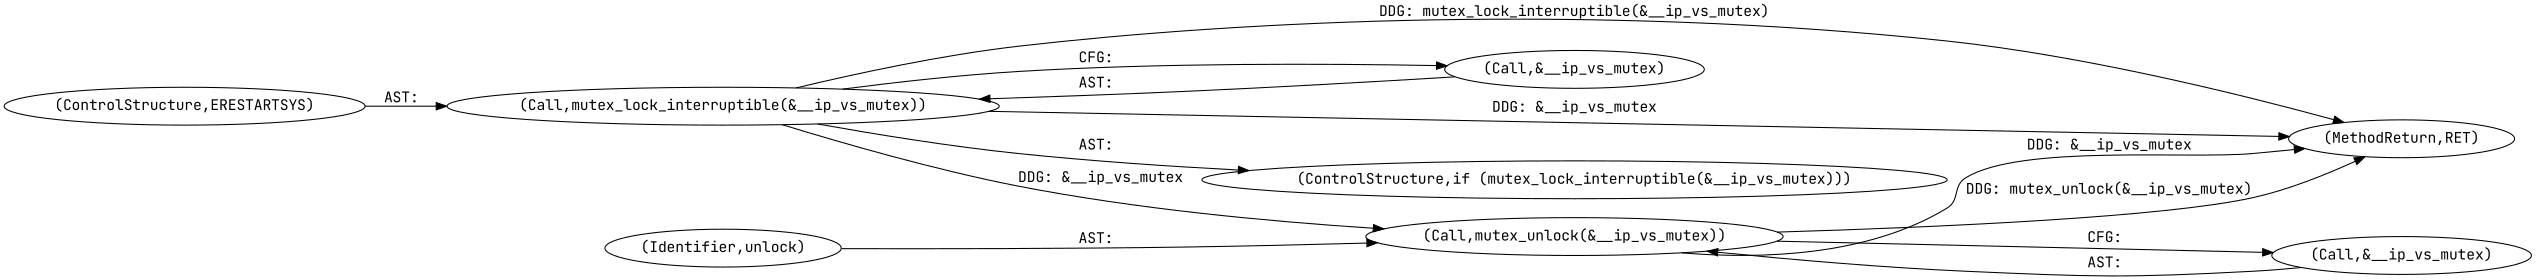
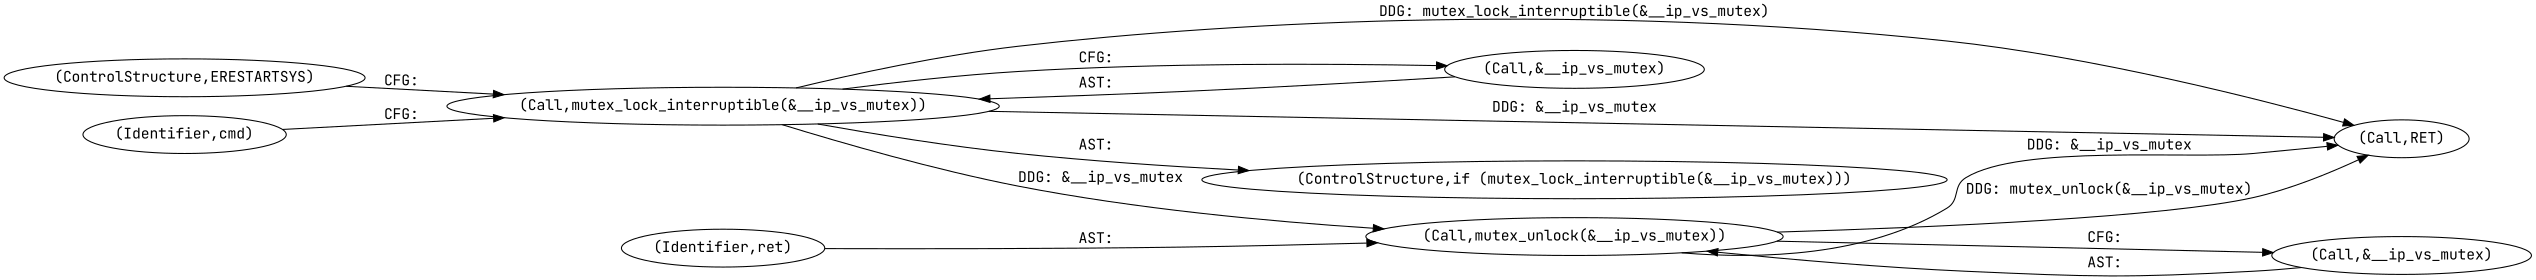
edge "(ControlStructure,ERESTARTSYS)" -> "(Call,mutex_lock_interruptible(&__ip_vs_mutex))": label "AST: " -> "CFG: "
node "(Identifier,cmd)": added
node "(MethodReturn,RET)": label "(MethodReturn,RET)" -> "(Call,RET)"
node "(Identifier,unlock)": label "(Identifier,unlock)" -> "(Identifier,ret)"
